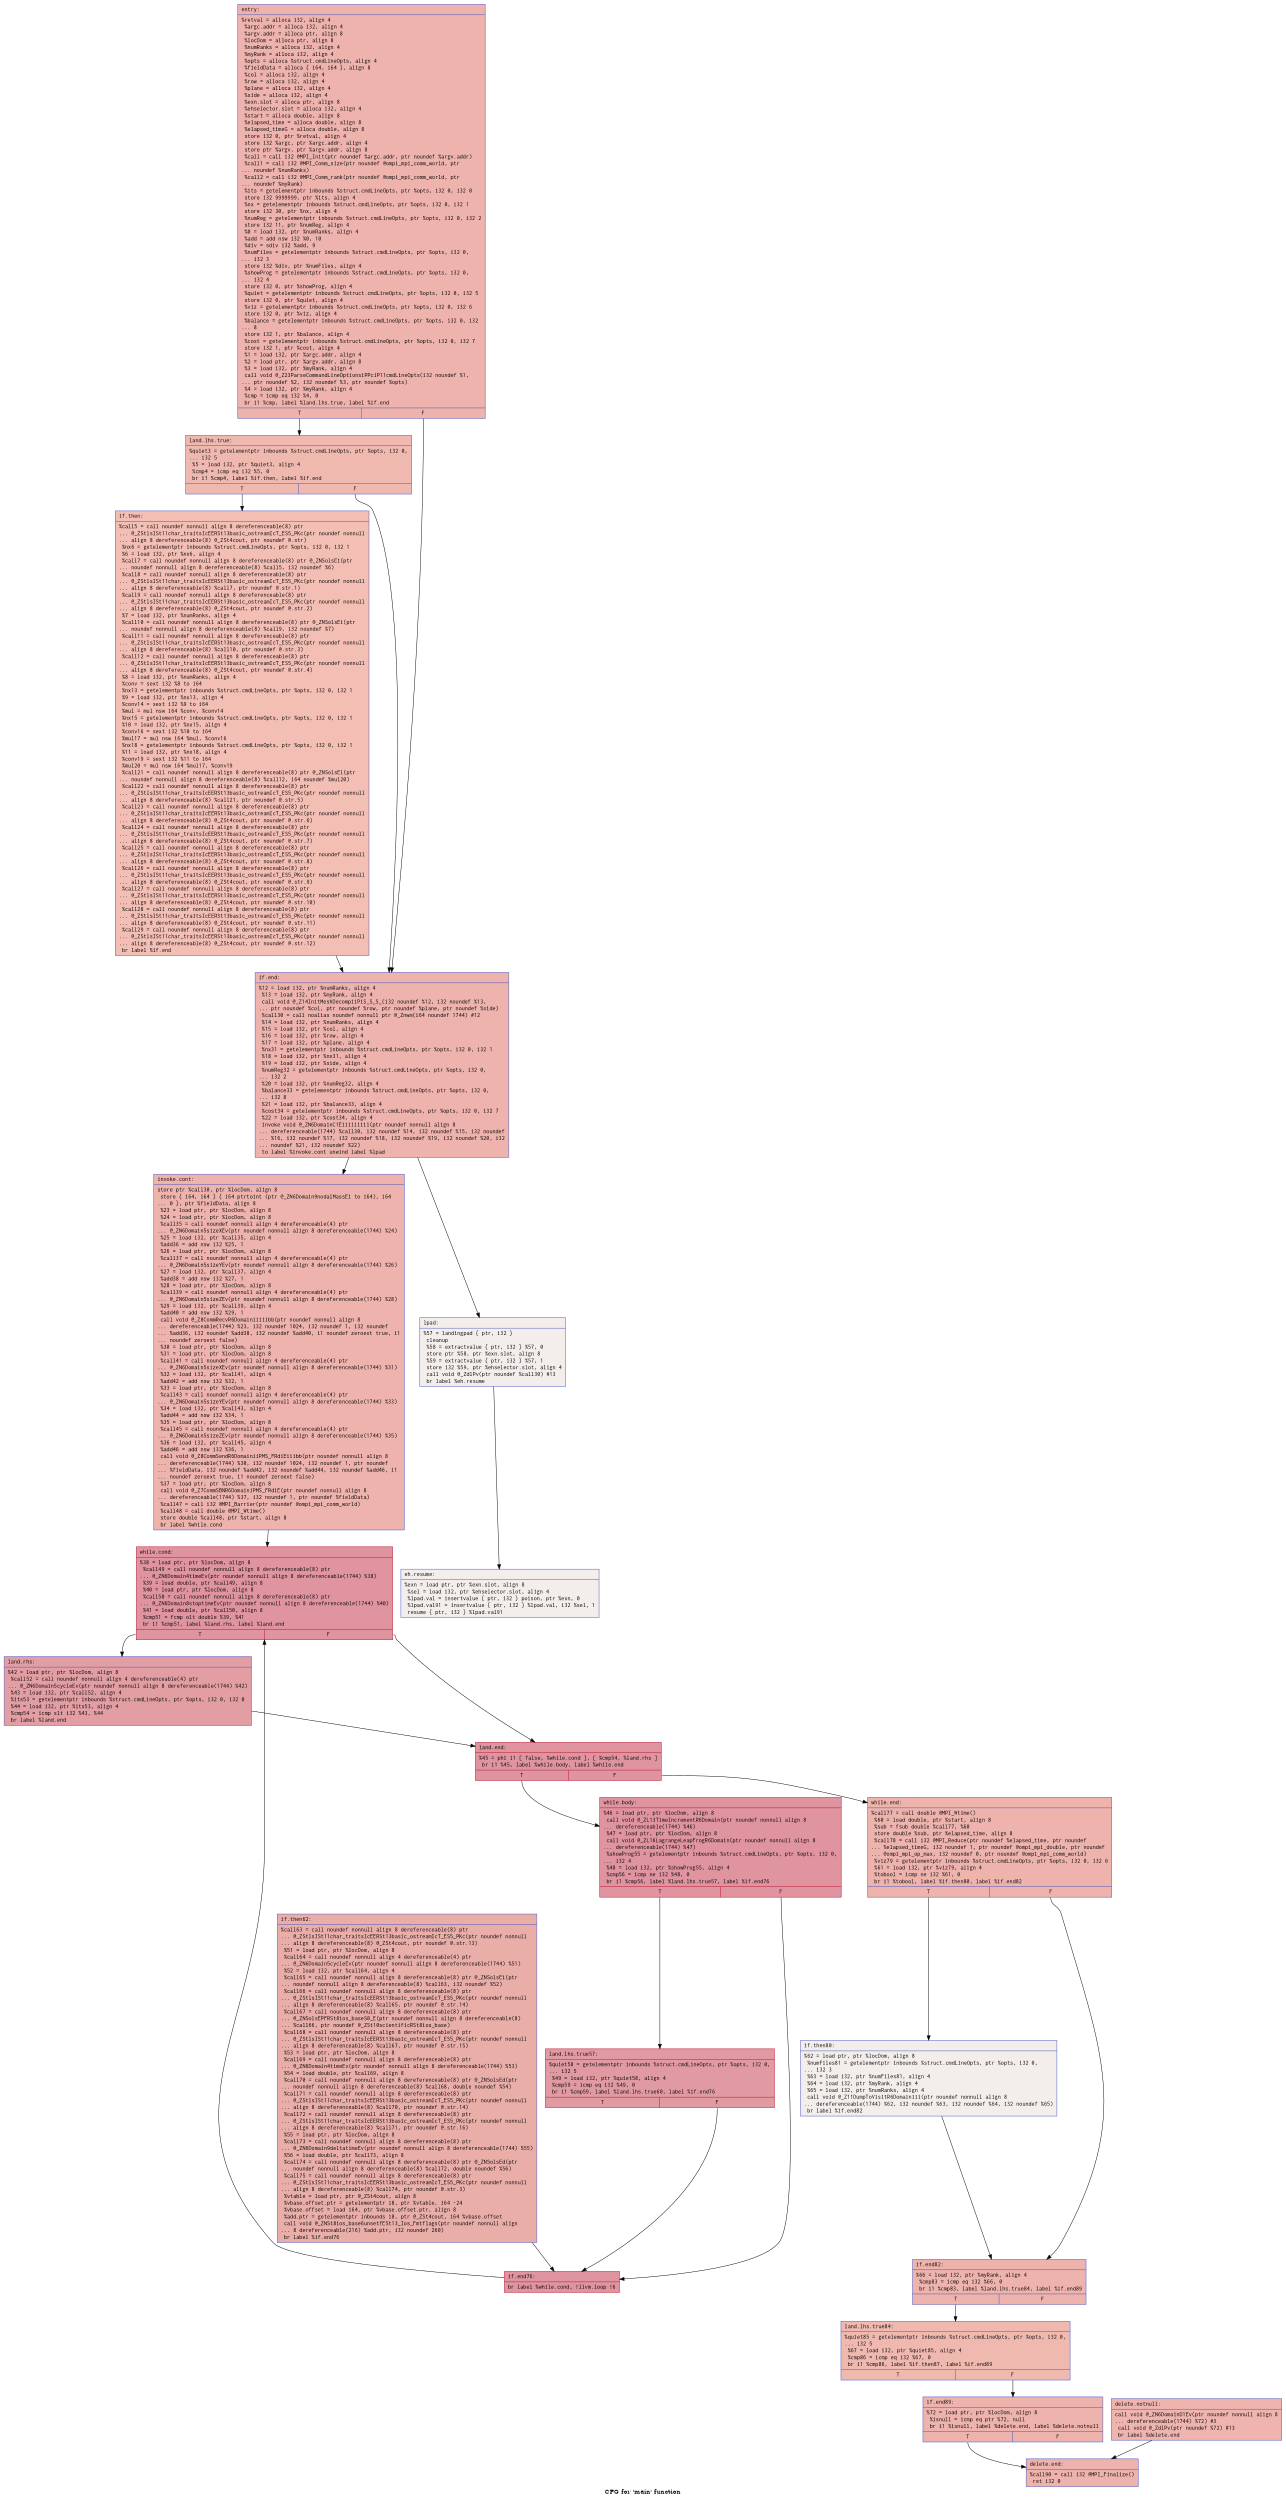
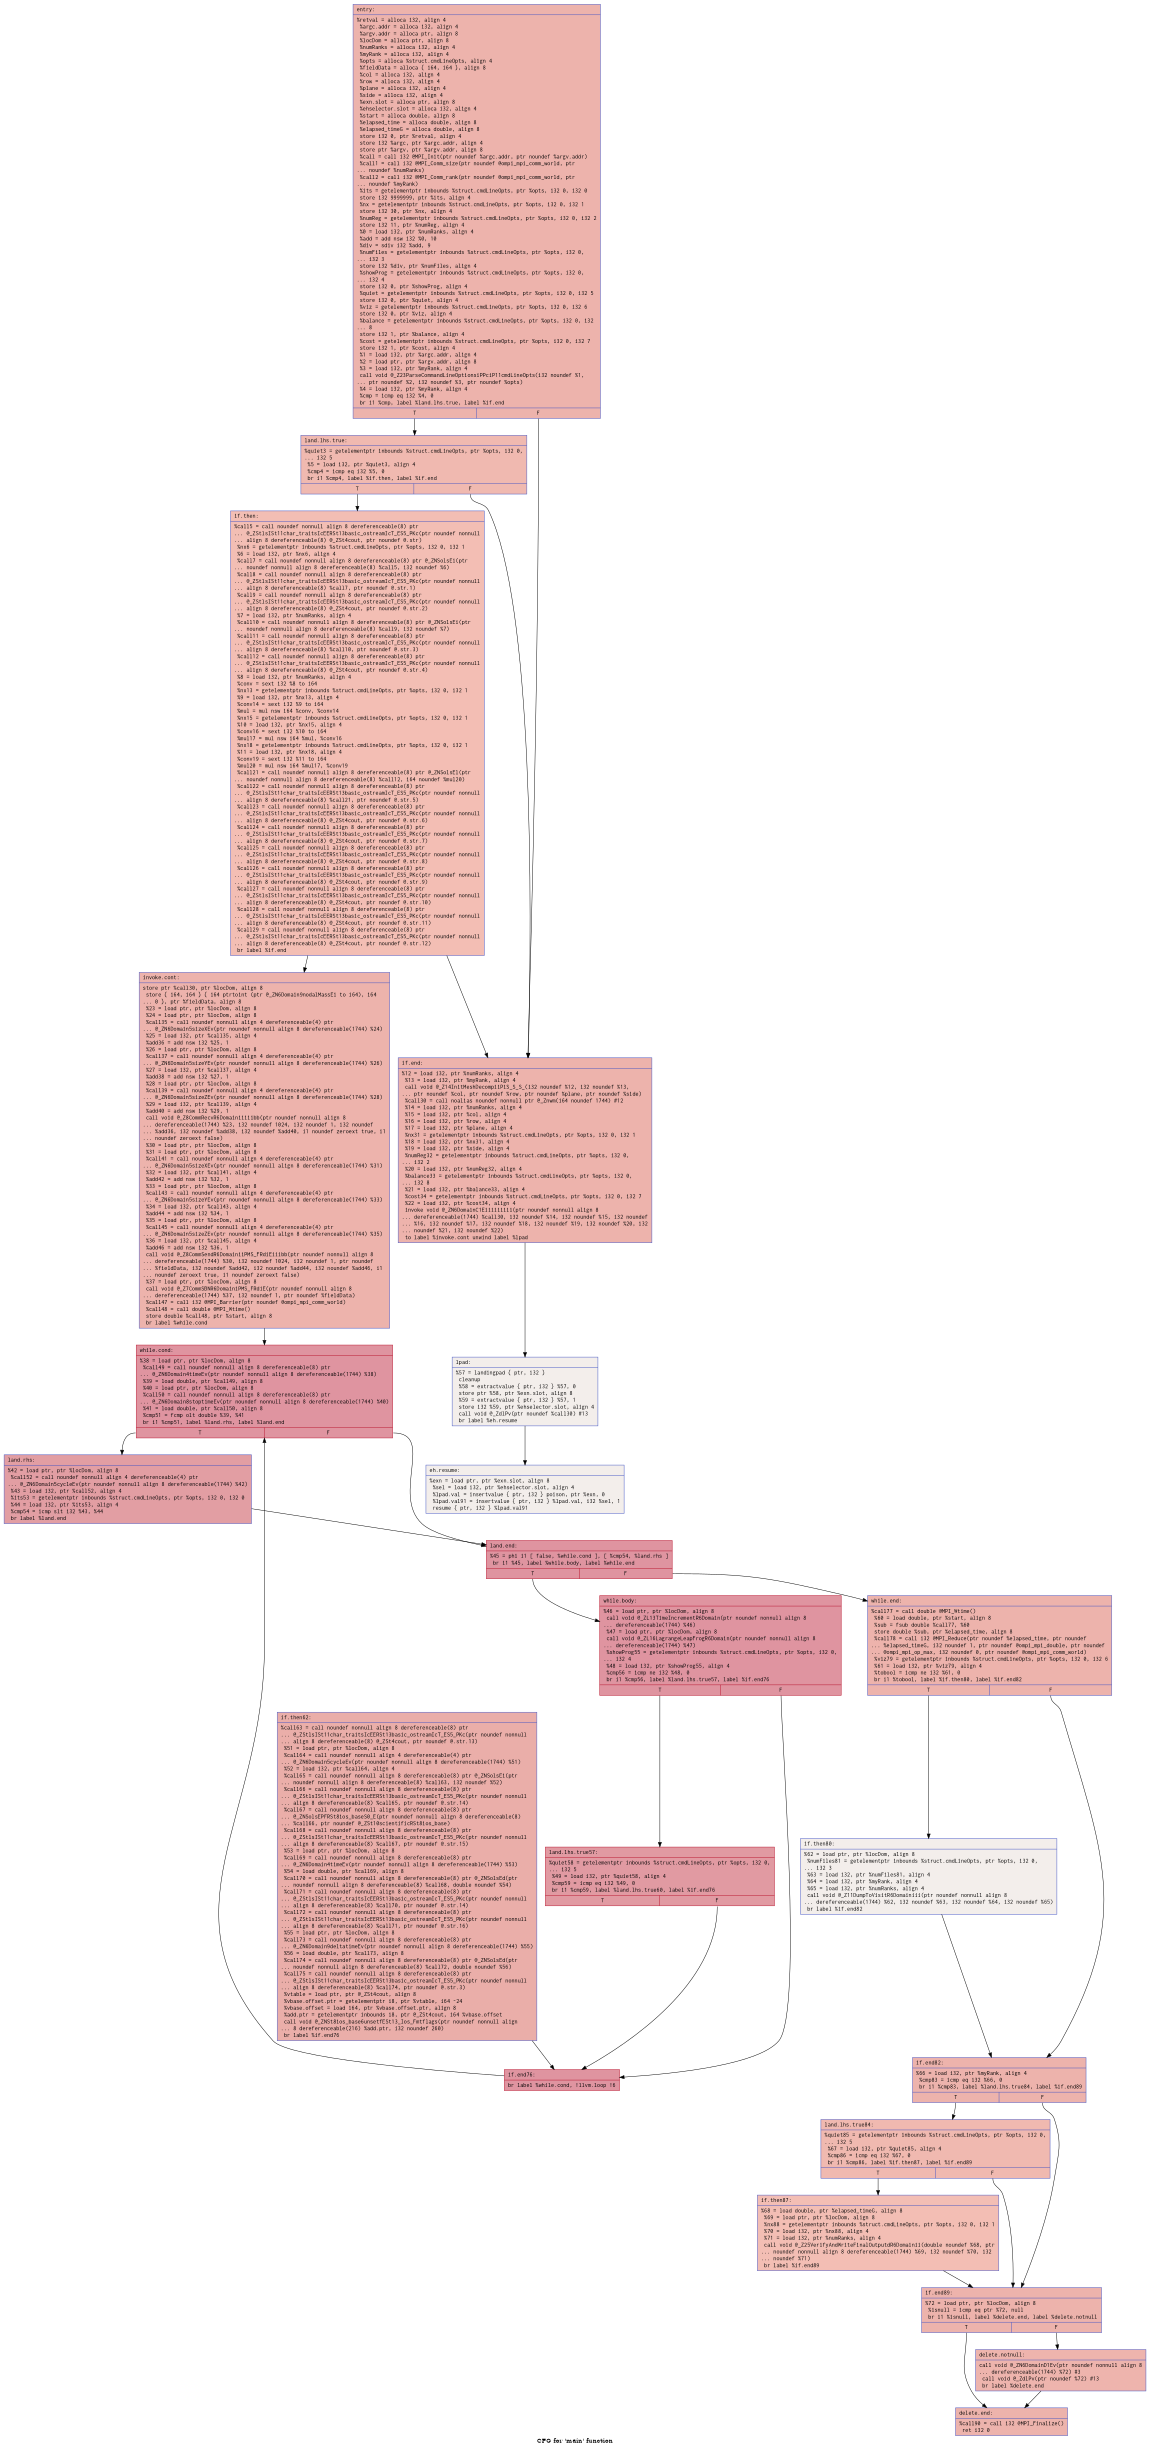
edge "if.end:" -> "invoke.cont:": now "if.then:" -> "invoke.cont:"
edge "if.end82:" -> "if.end89:": added
node "if.then87:": added
edge "if.end89:" -> "delete.notnull:": added
